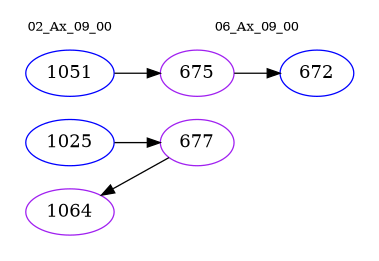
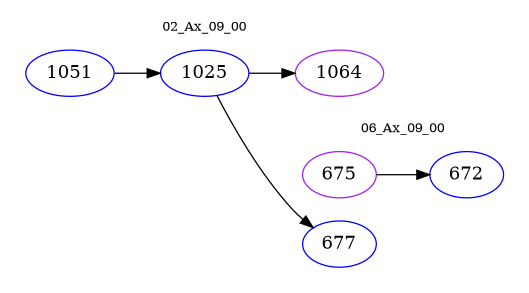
edge "1051" -> "675": now "1051" -> "1025"
node "677": color purple -> blue
edge "677" -> "1064": now "1025" -> "1064"
